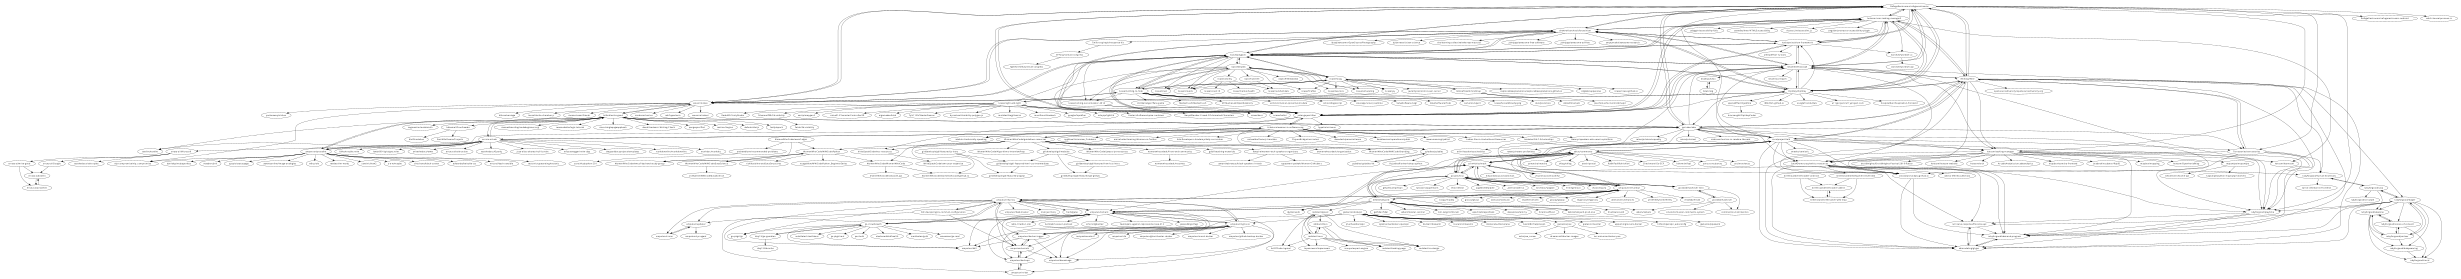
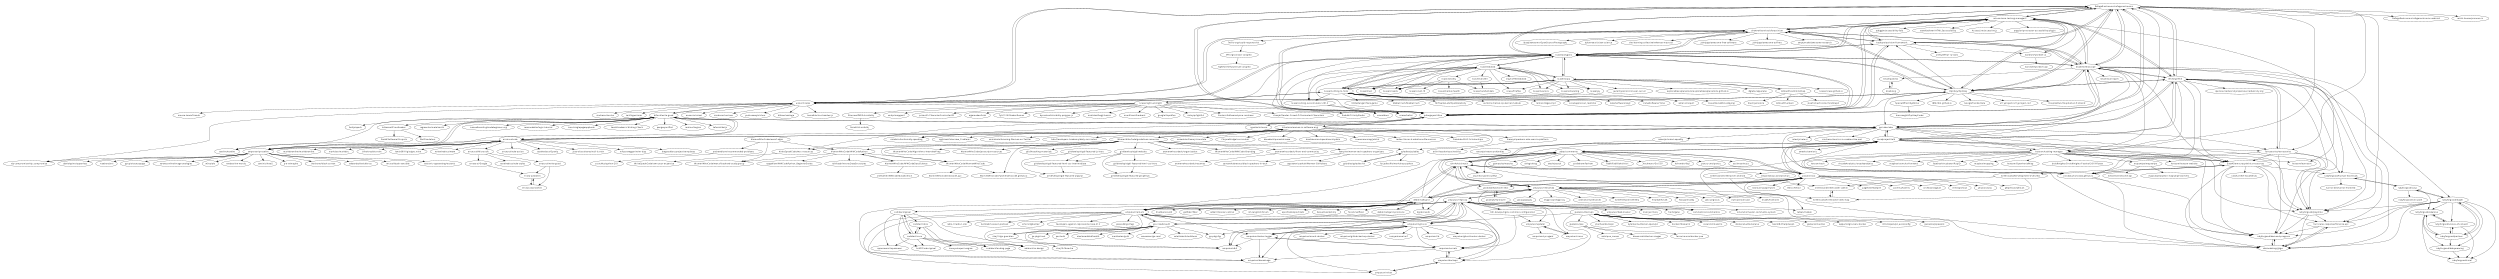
node "sindresorhus/ava": added
node "usefathom/fathom": added
